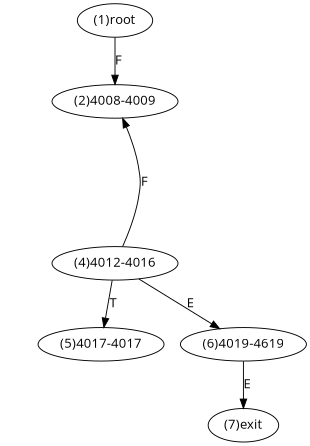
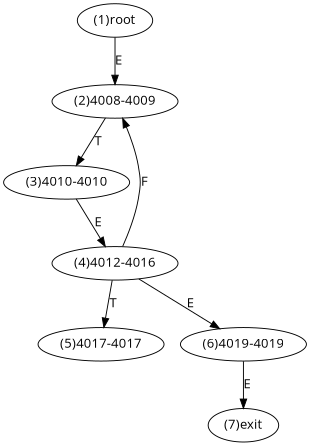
edge "(1)root" -> "(2)4008-4009": label "F" -> "E"
node "(3)4010-4010": added
node "(6)4019-4619": label "(6)4019-4619" -> "(6)4019-4019"
